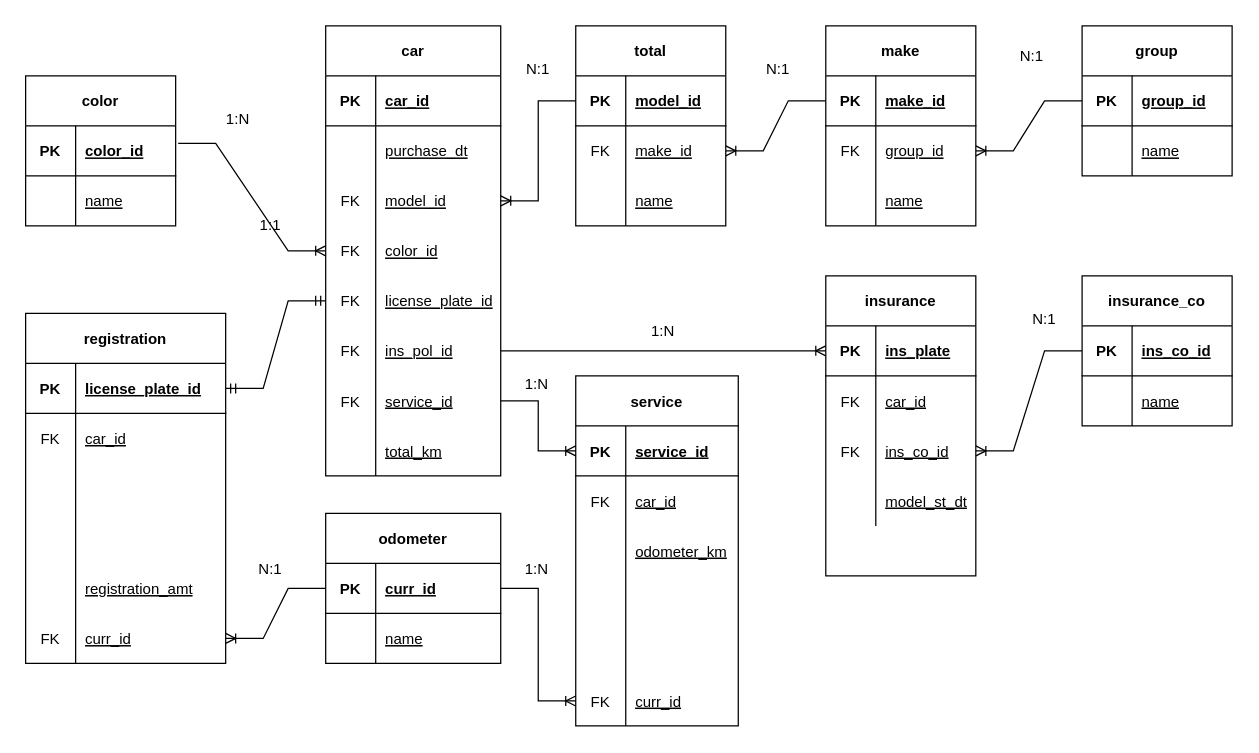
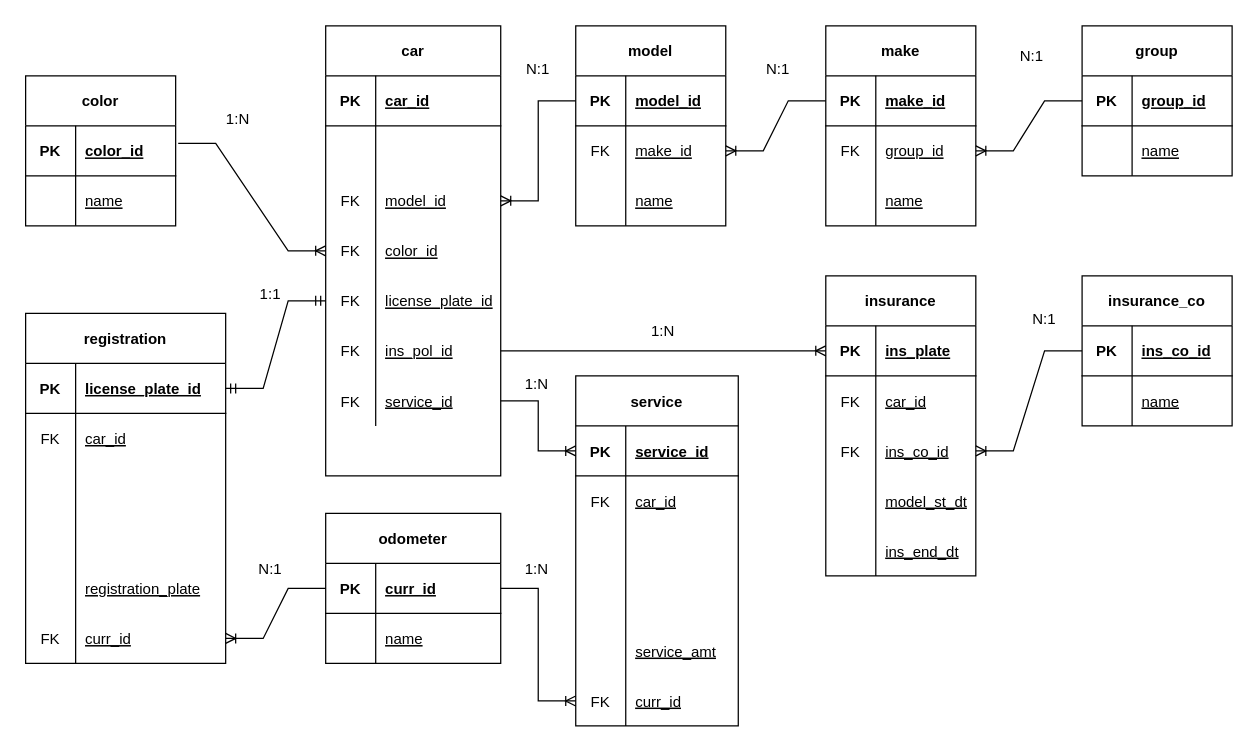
node "total": label "total" -> "model"
node "purchase_dt": removed
node "1:1": moved (271, 226) -> (271, 294)
node "total_km": removed
node "odometer_km": removed
node "ins_end_dt": added
node "registration_amt": label "registration_amt" -> "registration_plate"
node "service_amt": added
